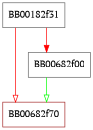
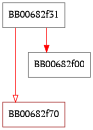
node "BB00182f31": label "BB00182f31" -> "BB00682f31"
edge "BB00682f00" -> "BB00682f70": removed
